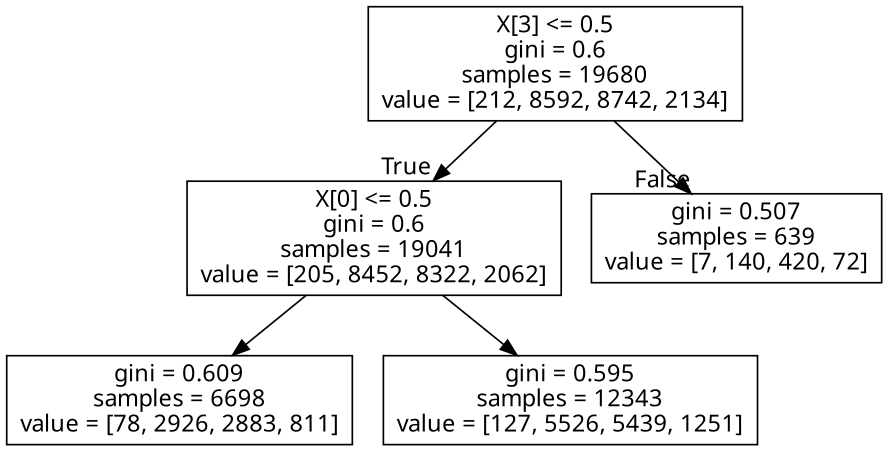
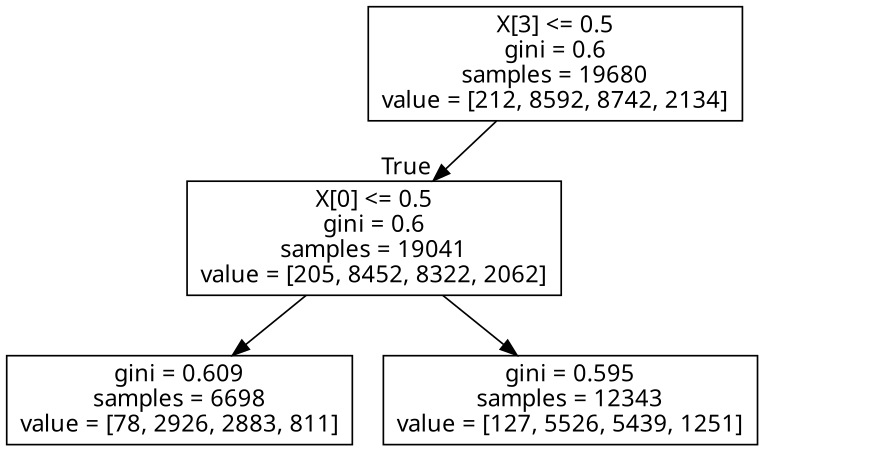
node "gini = 0.507 samples = 639 value = [7, 140, 420, 72]": removed
